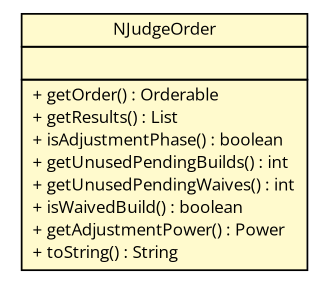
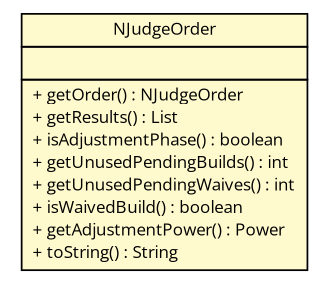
node "NJudgeOrder": text "+ getOrder() : Orderable" -> "+ getOrder() : NJudgeOrder"
